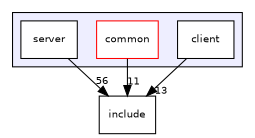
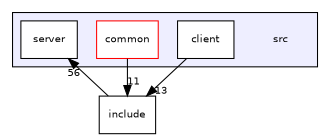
node "src": added
edge "server" -> "include": reversed
